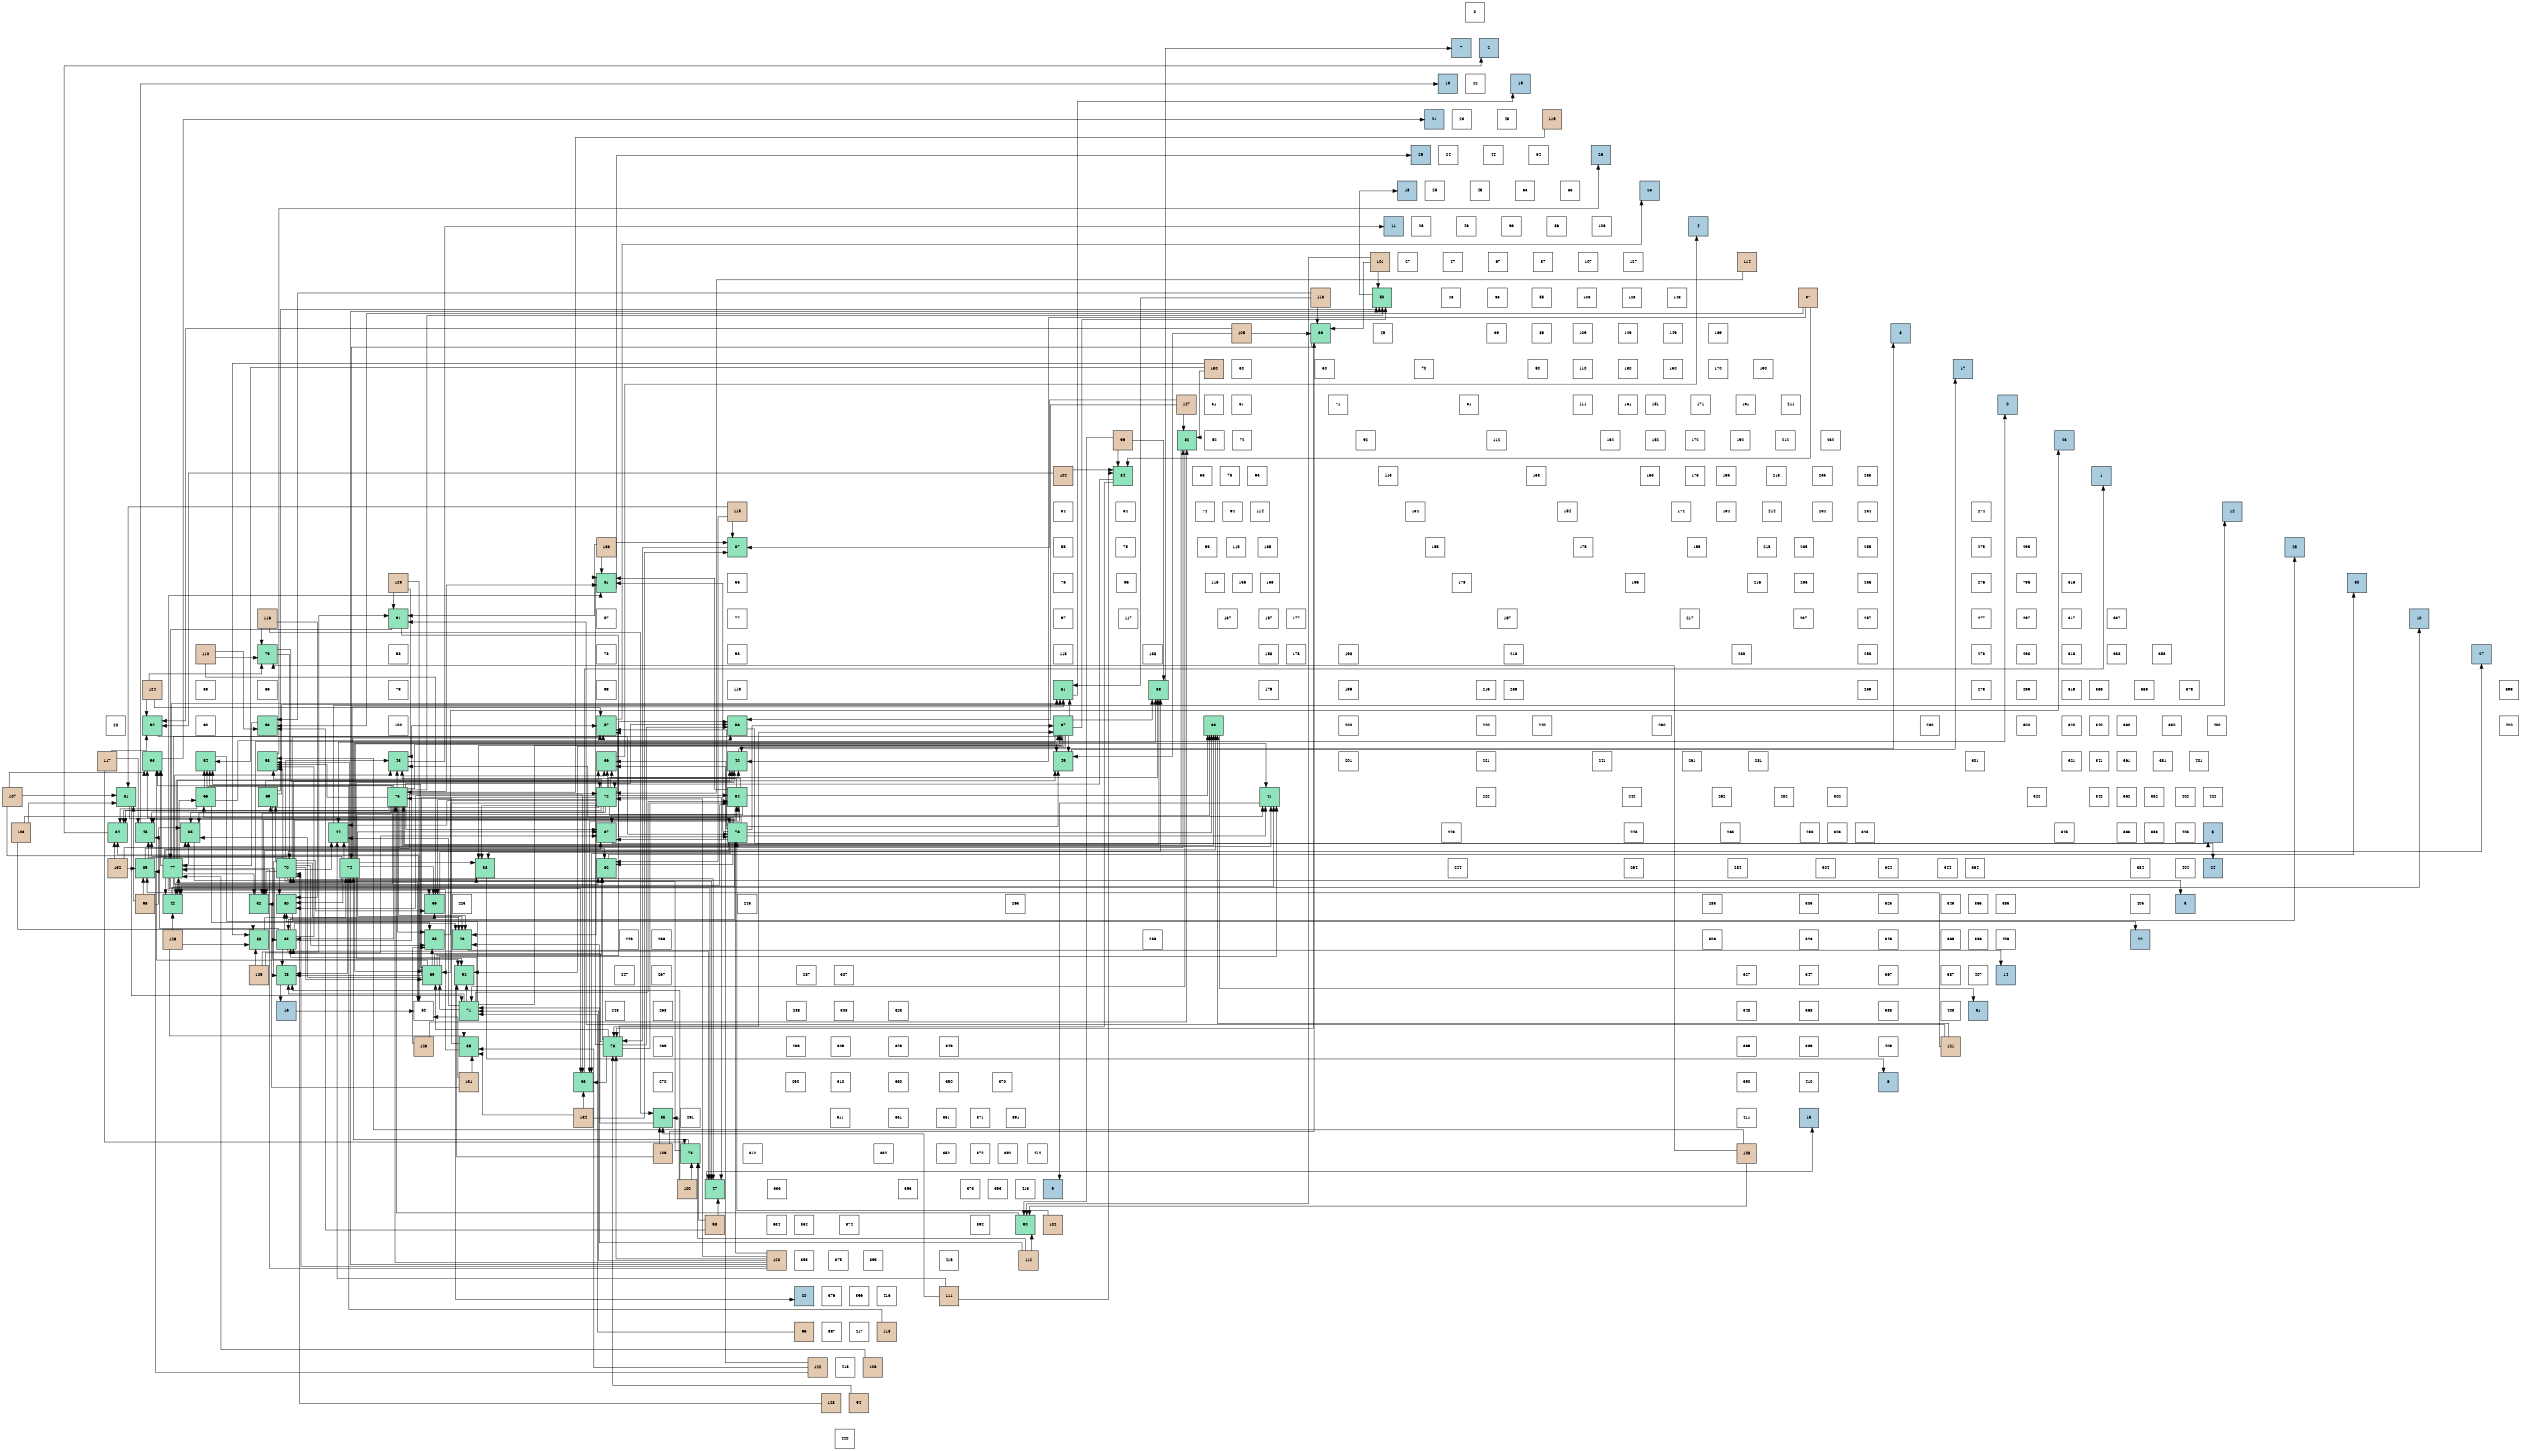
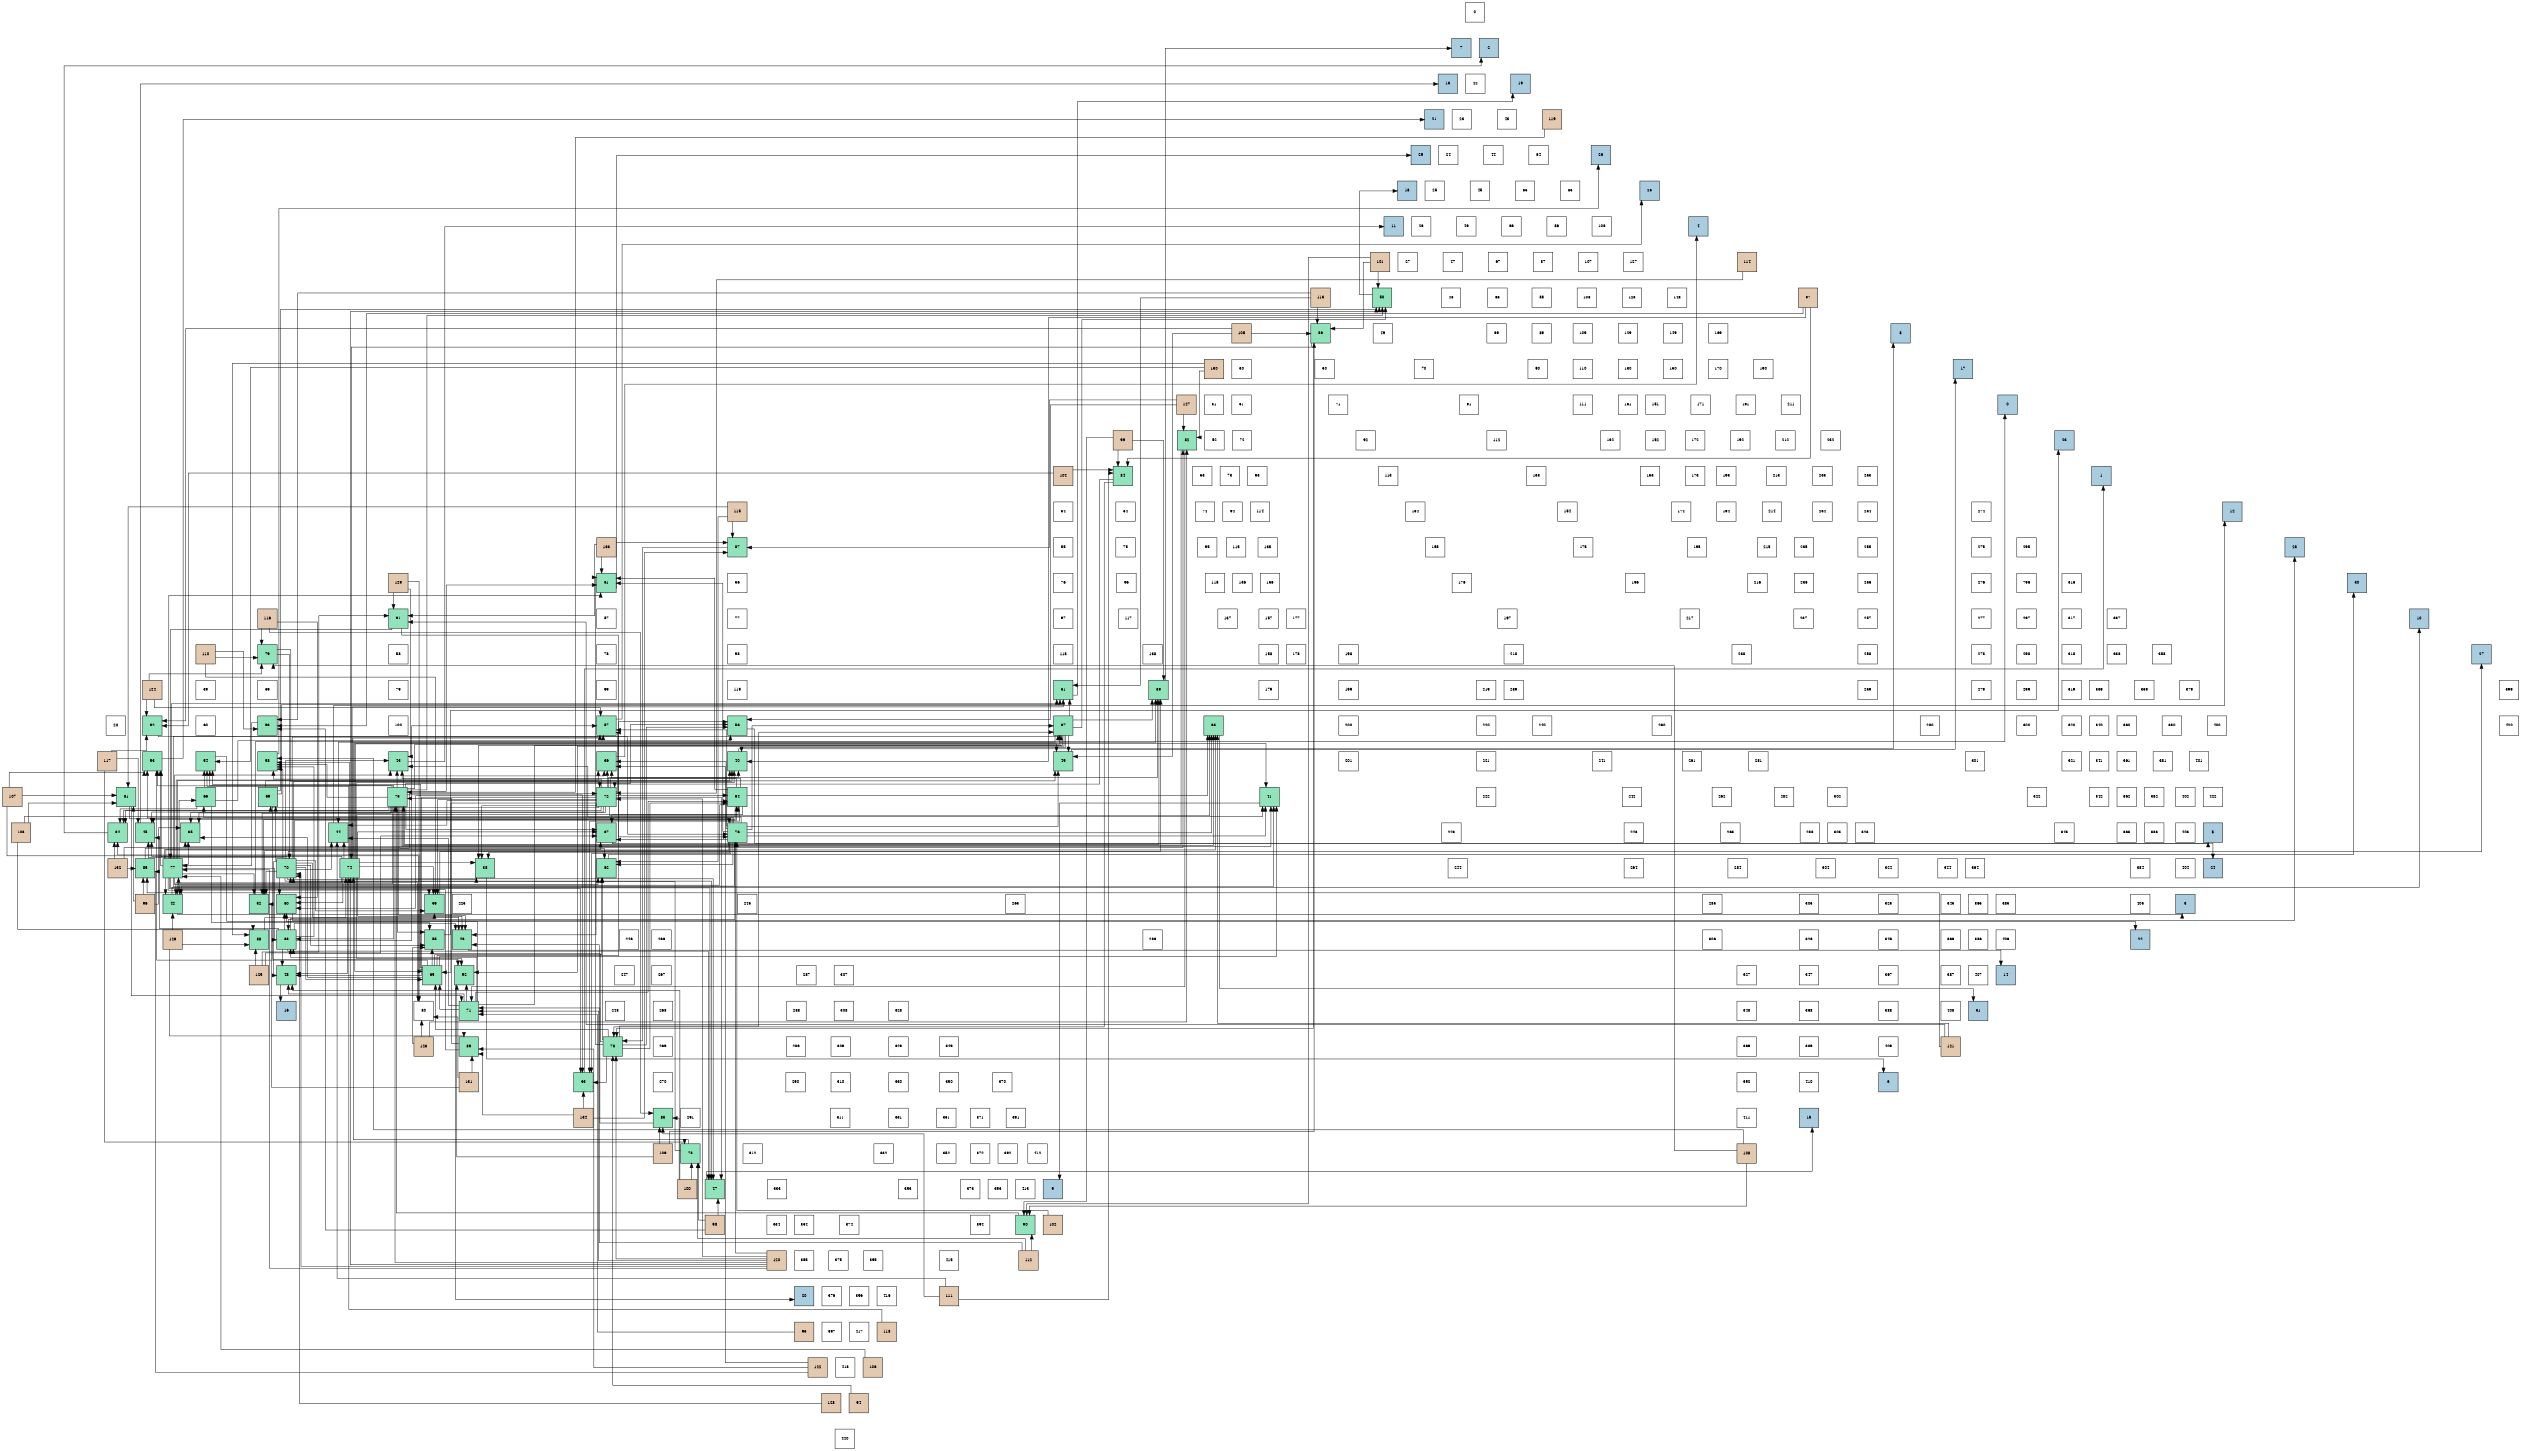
edge "35" -> "3": now "42" -> "3"
edge "16" -> "80": now "123" -> "80"
